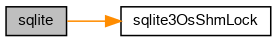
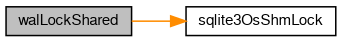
node "sqlite": label "sqlite" -> "walLockShared"
